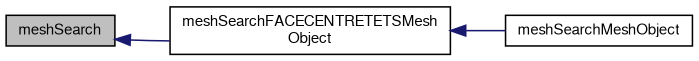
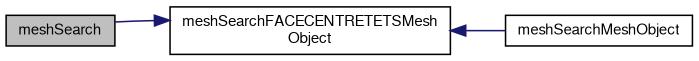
edge "meshSearchFACECENTRETETSMesh Object" -> "meshSearch": reversed
